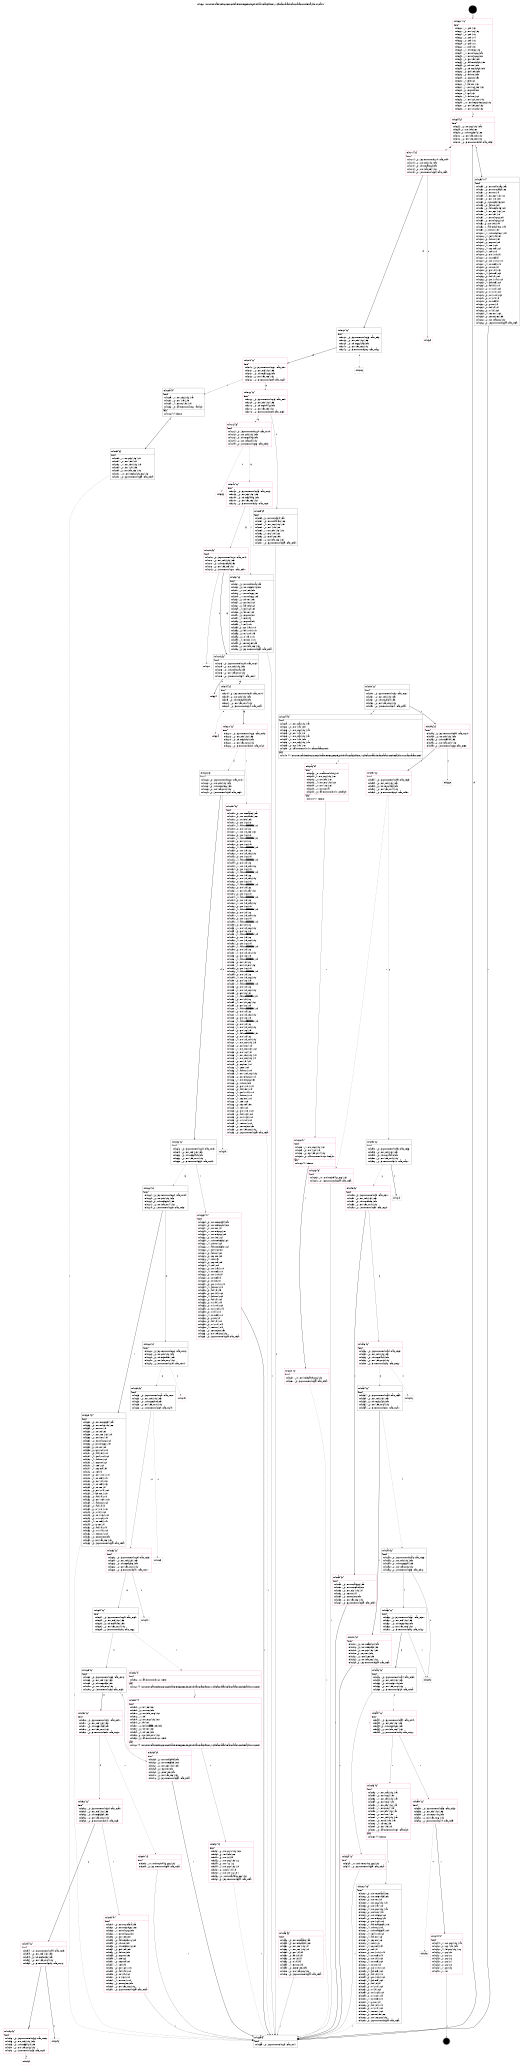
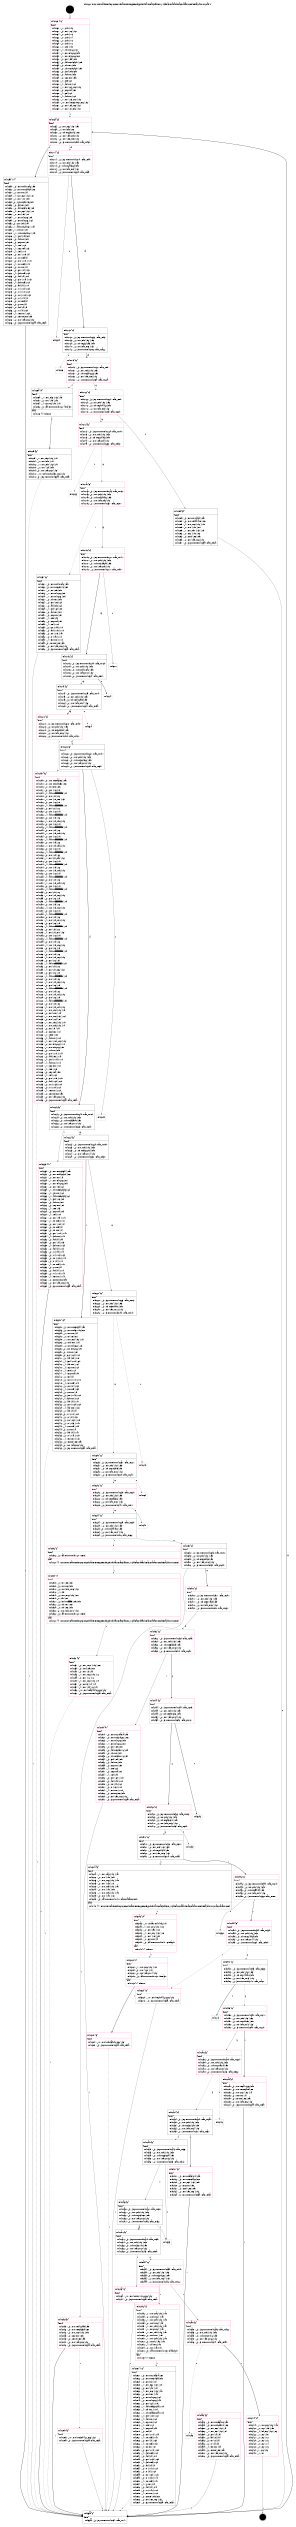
edge "0x40290c [28]" -> "0x402ed0 [15]": now "0x402d5d [30]" -> "0x402ed0 [15]"
edge "0x402960 [28]" -> "0x40297c [28]": added, label "8"
